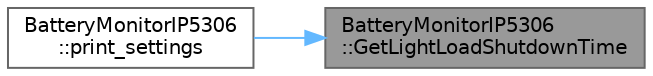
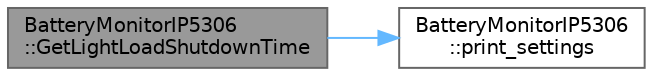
edge "BatteryMonitorIP5306 ::print_settings" -> "BatteryMonitorIP5306 ::GetLightLoadShutdownTime": reversed
